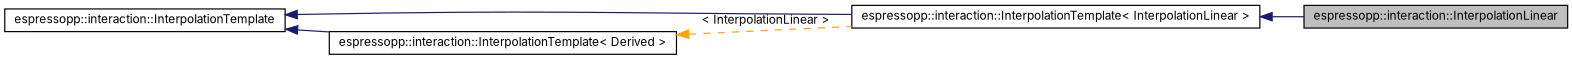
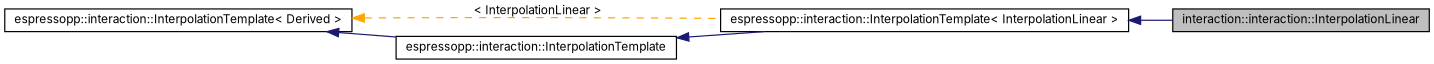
node "espressopp::interaction::InterpolationLinear": label "espressopp::interaction::InterpolationLinear" -> "interaction::interaction::InterpolationLinear"
edge "espressopp::interaction::InterpolationTemplate< Derived >" -> "espressopp::interaction::InterpolationTemplate": reversed
